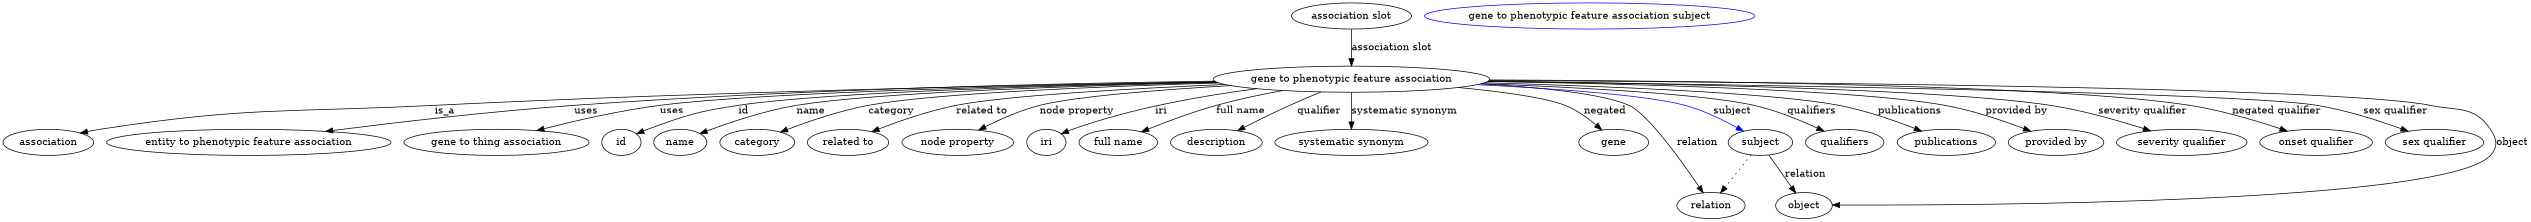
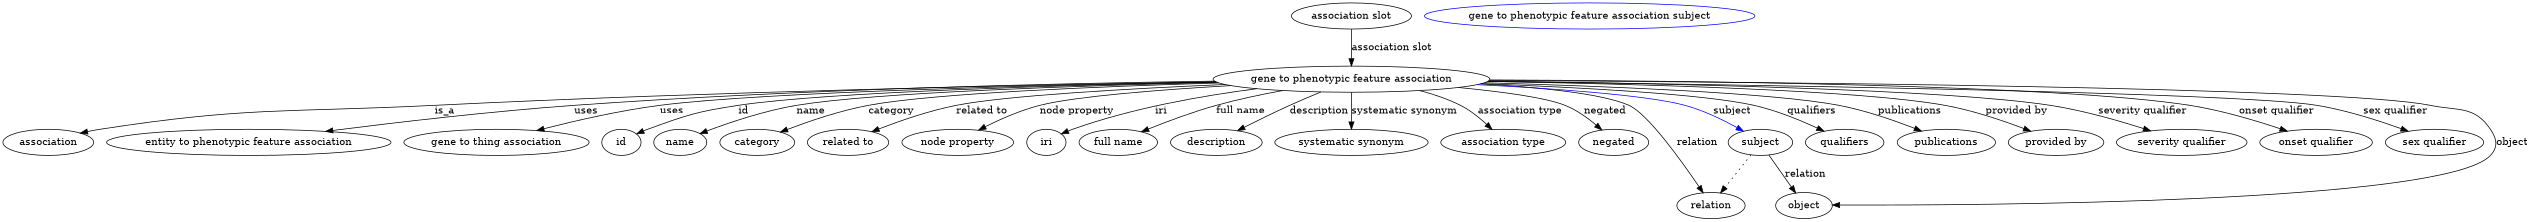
edge "gene to phenotypic feature association" -> "description": label "qualifier" -> "description"
edge "gene to phenotypic feature association" -> "onset qualifier": label "negated qualifier" -> "onset qualifier"
node "association type": added
node "gene": label "gene" -> "negated"
